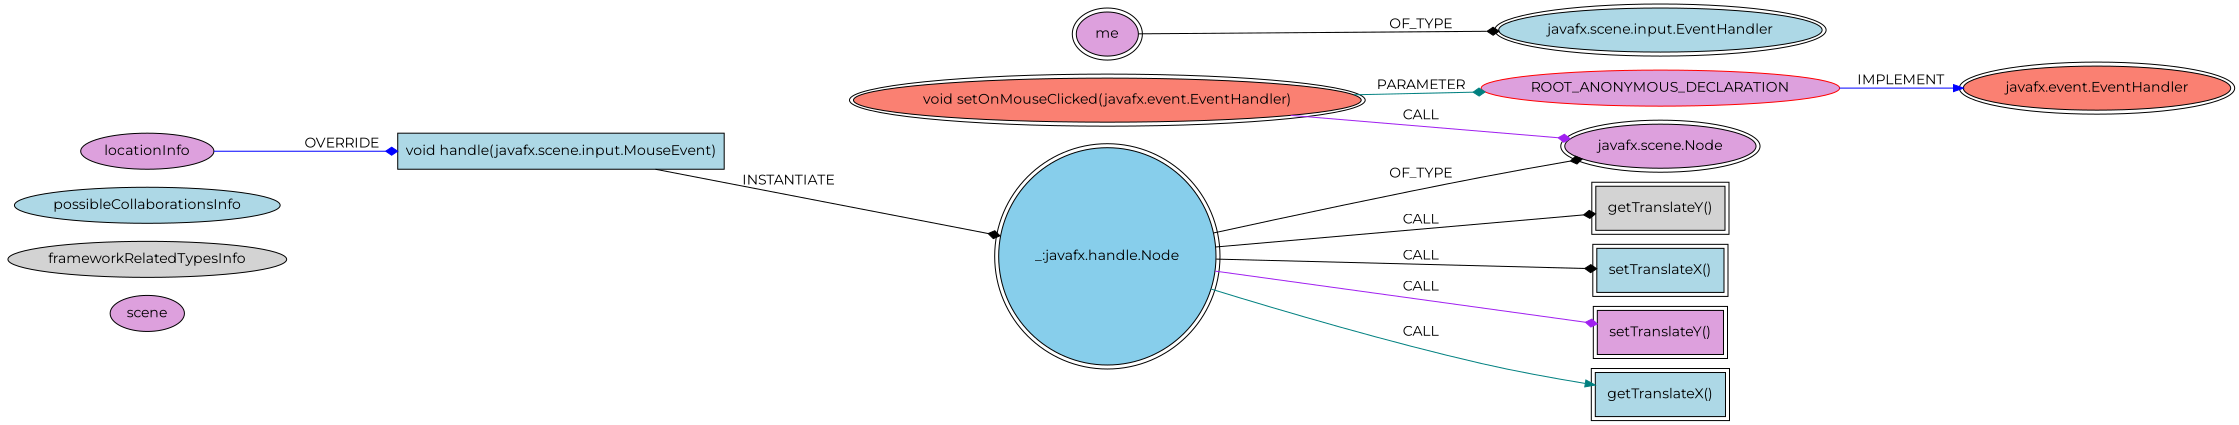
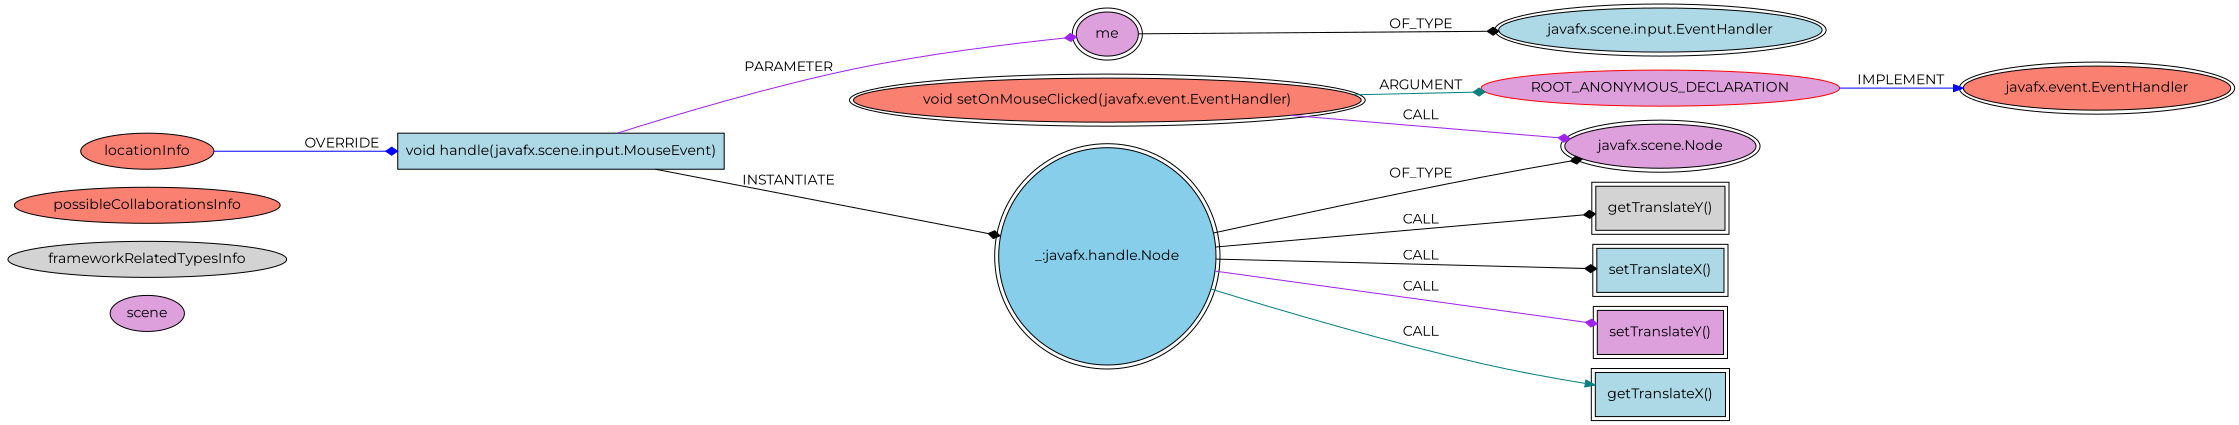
edge "void handle(javafx.scene.input.MouseEvent)" -> "me": added, label "PARAMETER"
edge "void setOnMouseClicked(javafx.event.EventHandler)" -> "ROOT_ANONYMOUS_DECLARATION": label "PARAMETER" -> "ARGUMENT"
node "locationInfo": fillcolor plum -> salmon
node "possibleCollaborationsInfo": fillcolor lightblue -> salmon
